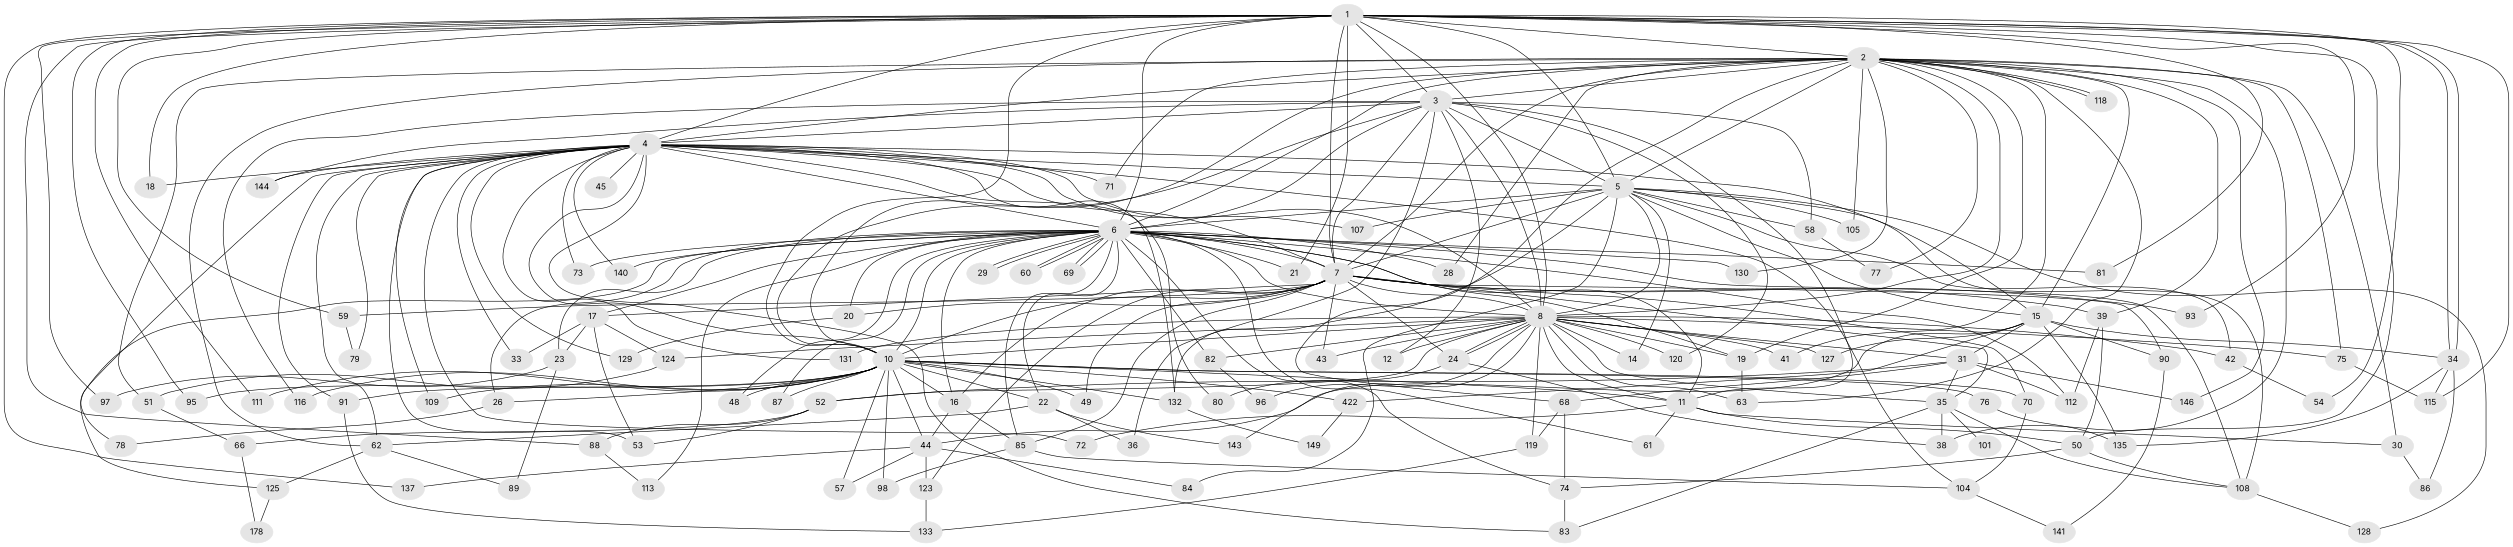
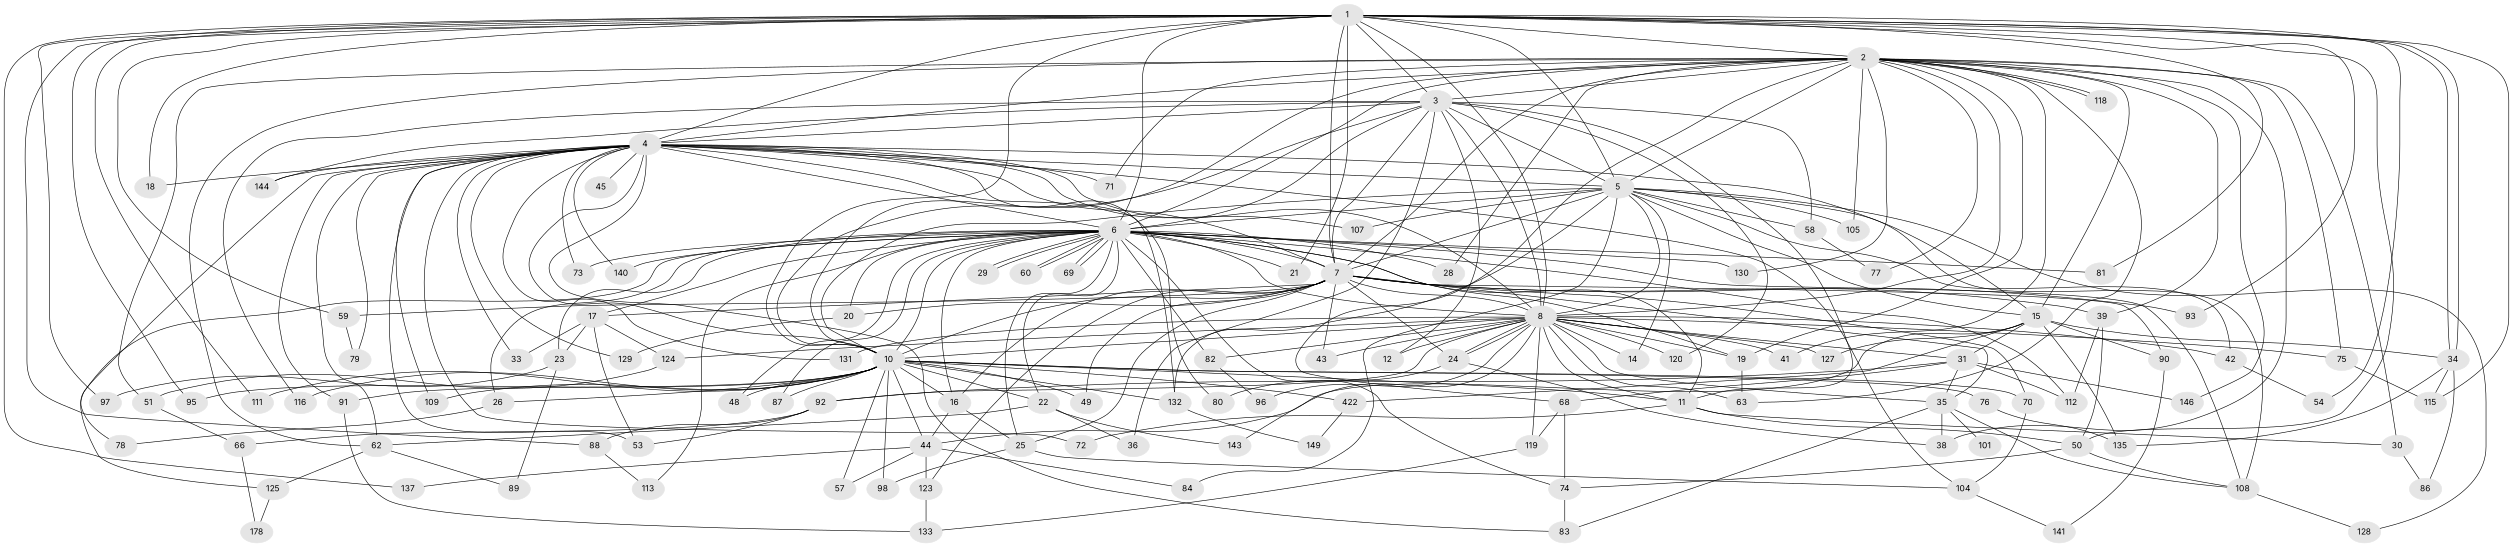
edge "5" -- "10": added
node "52": label "52" -> "92"
node "85": label "85" -> "25"
node "61": removed
